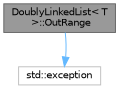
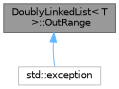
edge "DoublyLinkedList< T >::OutRange" -> "std::exception": reversed
